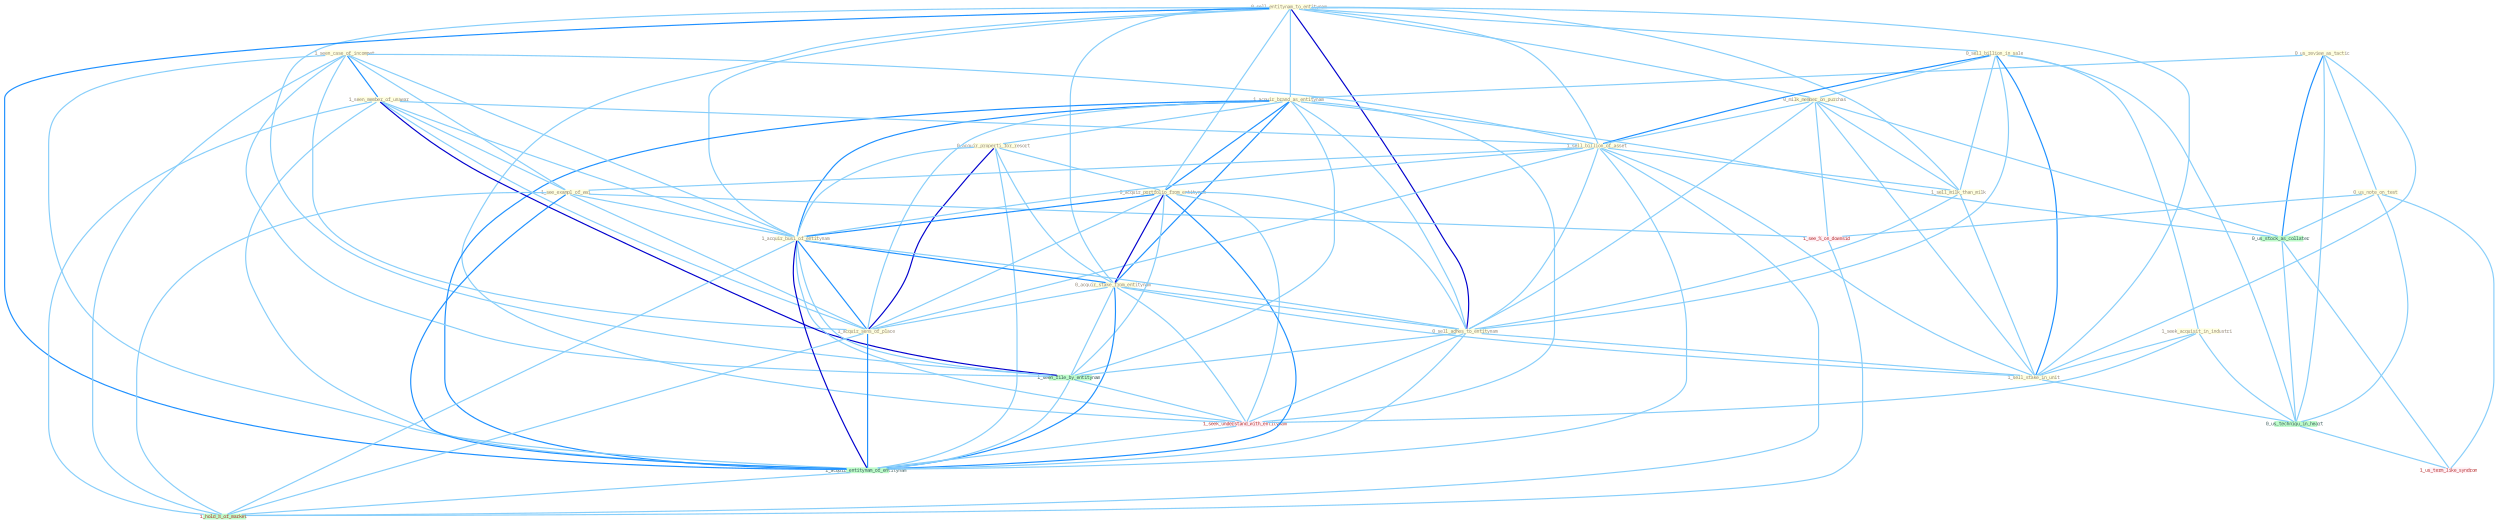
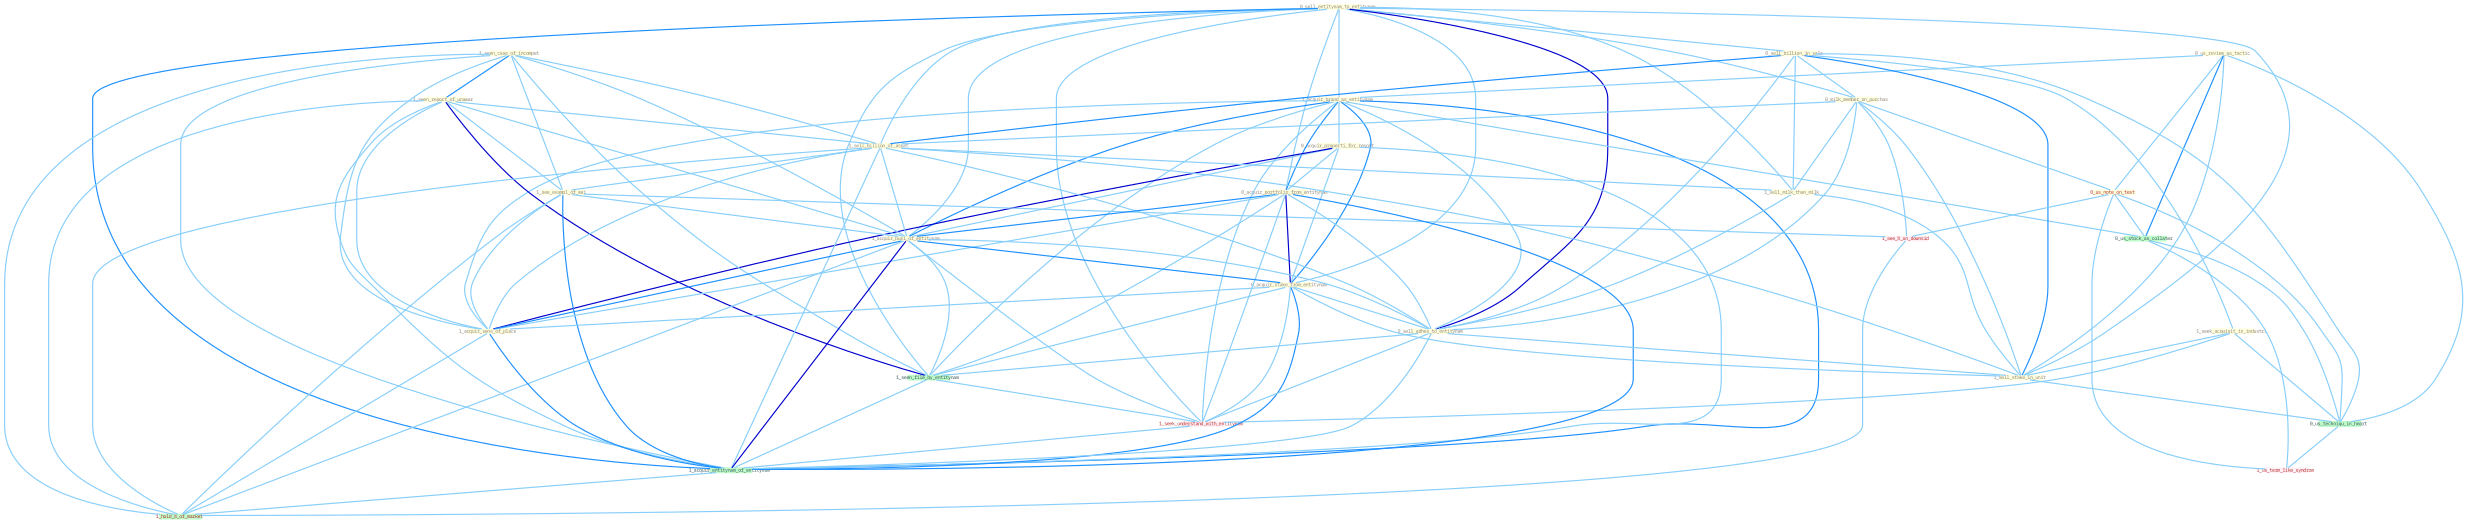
node "1_seen_member_of_unawar": label "1_seen_member_of_unawar" -> "1_seen_report_of_unawar"
edge "0_milk_member_on_purchas" -- "0_us_stock_as_collater": now "0_milk_member_on_purchas" -- "0_us_note_on_test"
node "0_us_note_on_test": fontcolor #8b7d6b -> #b22222
